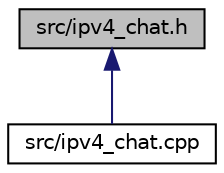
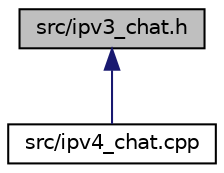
node "src/ipv4_chat.h": label "src/ipv4_chat.h" -> "src/ipv3_chat.h"
